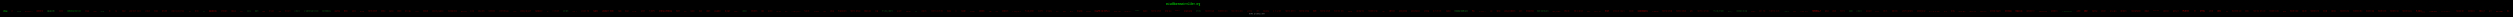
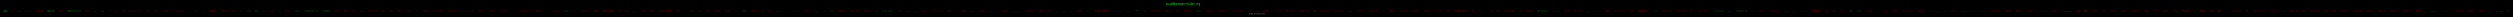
node "Fucking Hostile!": fontcolor limegreen -> red
